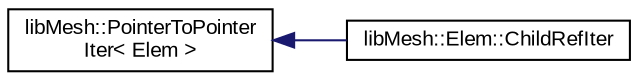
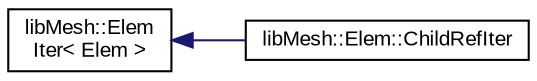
node "libMesh::PointerToPointer Iter< Elem >": label "libMesh::PointerToPointer Iter< Elem >" -> "libMesh::Elem Iter< Elem >"
